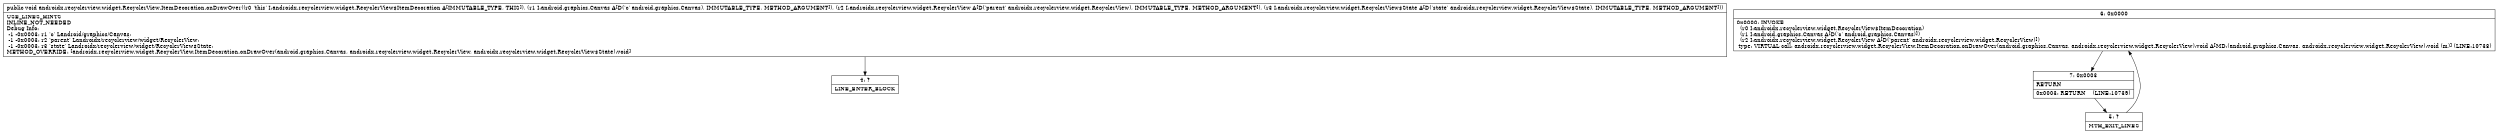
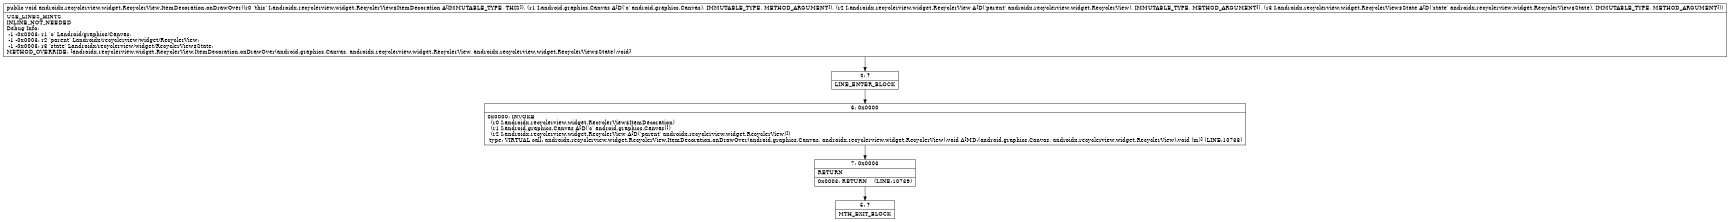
edge "5: ?" -> "6: 0x0000": now "4: ?" -> "6: 0x0000"
node "5: ?": text "MTH_EXIT_LINES" -> "MTH_EXIT_BLOCK"
